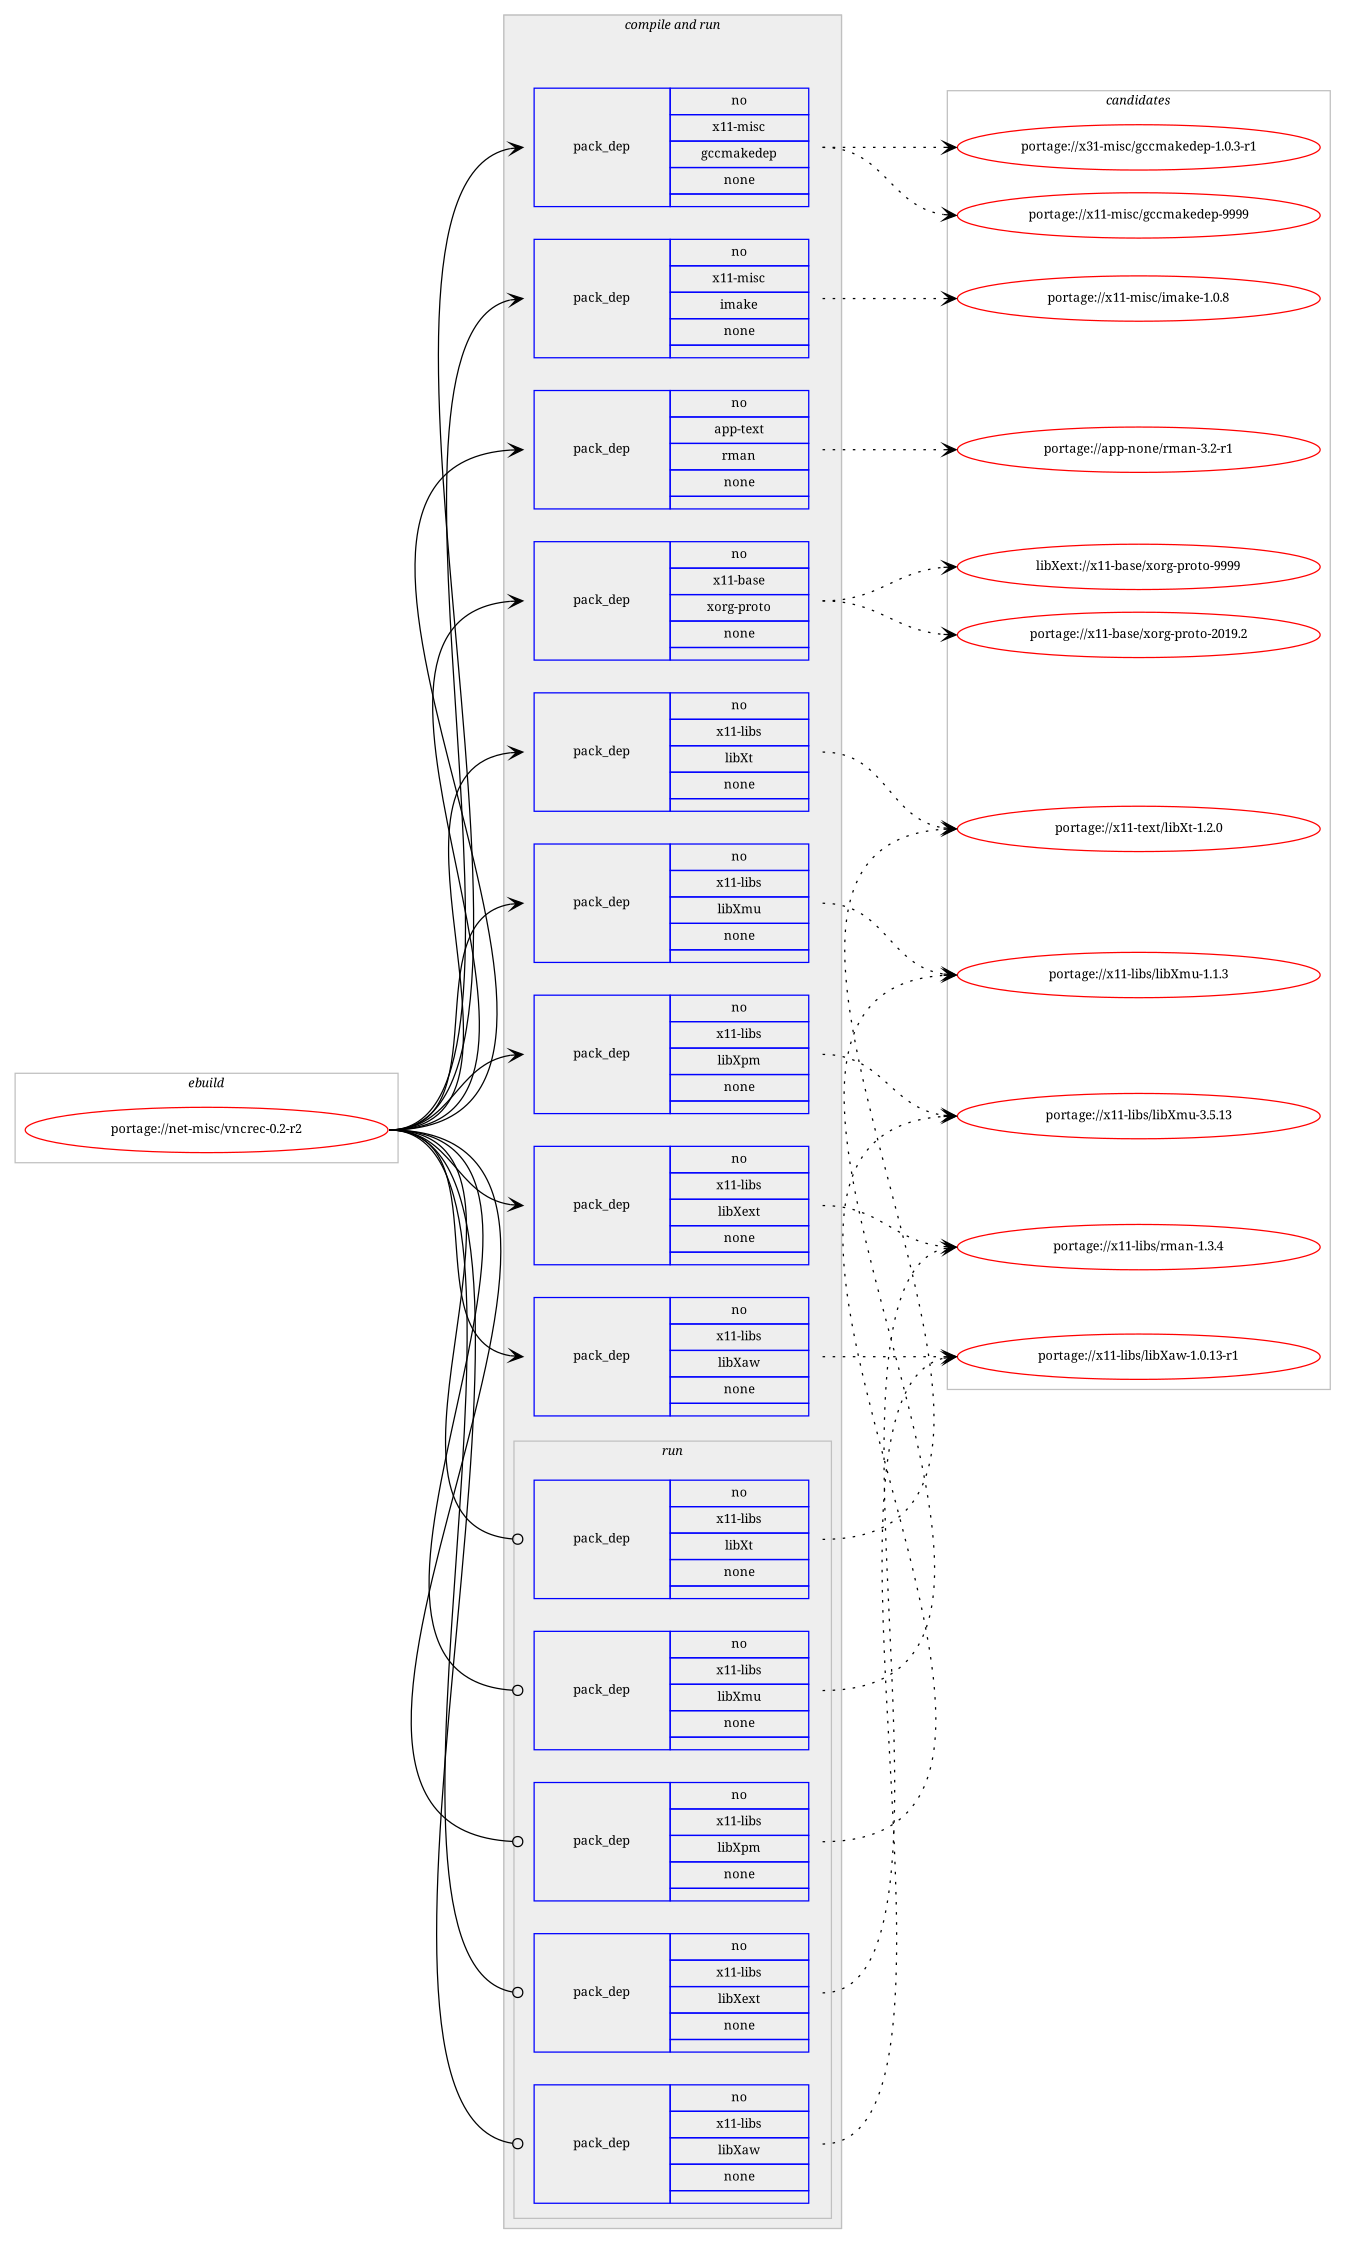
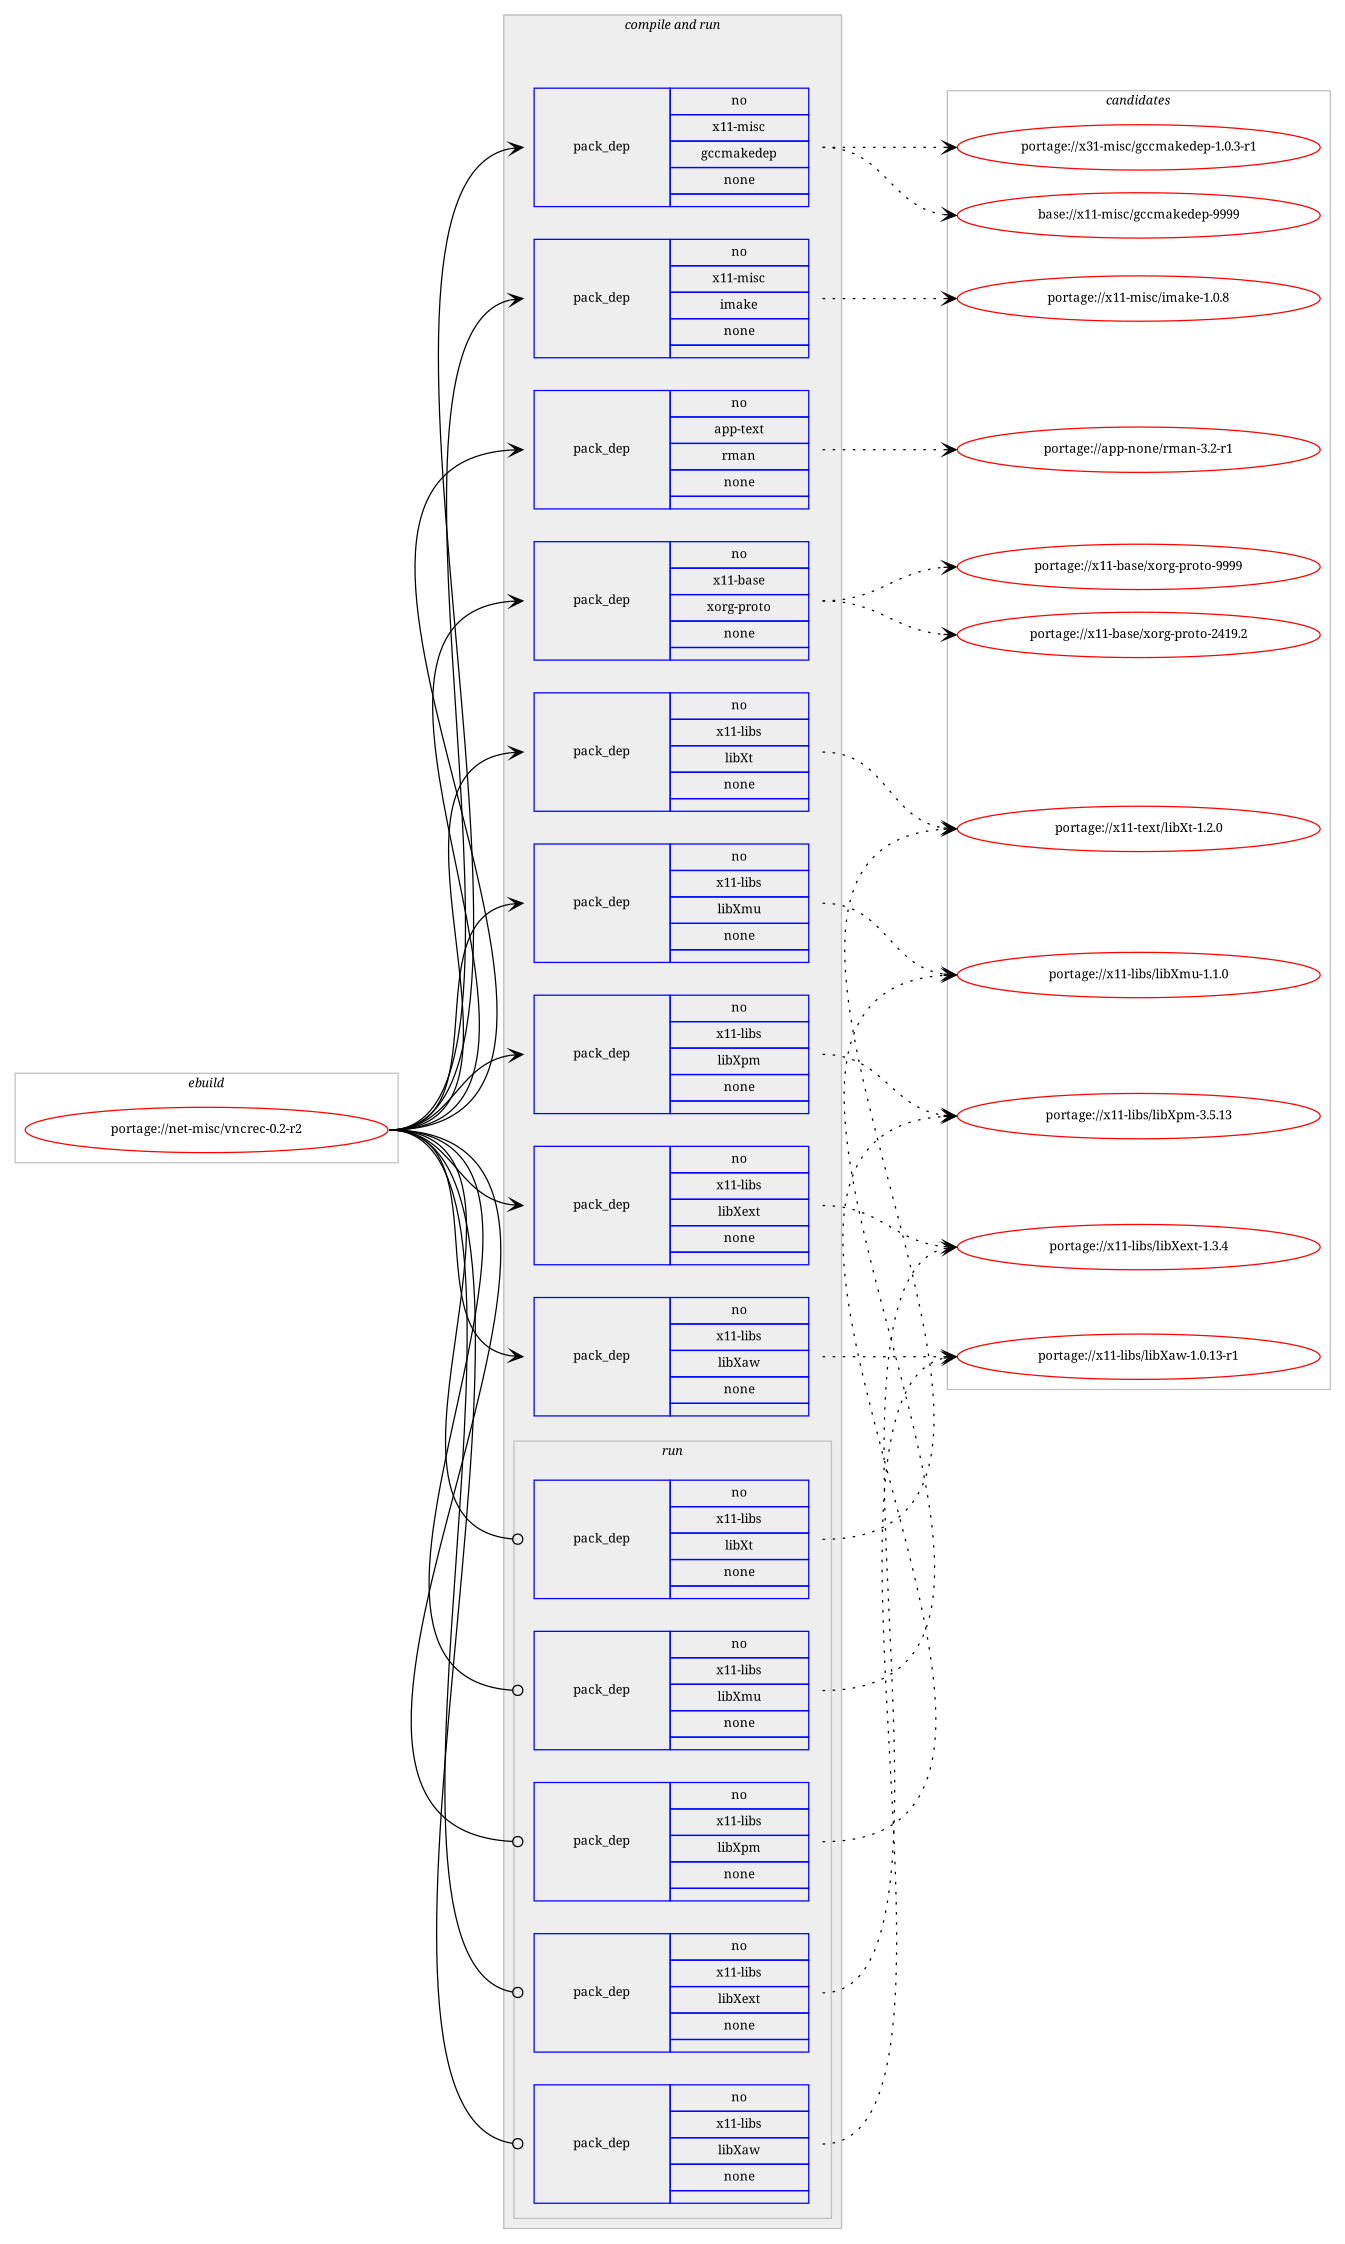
node "portage://x11-misc/gccmakedep-9999": label "portage://x11-misc/gccmakedep-9999" -> "base://x11-misc/gccmakedep-9999"
node "libXext://x11-base/xorg-proto-9999": label "libXext://x11-base/xorg-proto-9999" -> "portage://x11-base/xorg-proto-9999"
node "portage://x11-base/xorg-proto-2019.2": label "portage://x11-base/xorg-proto-2019.2" -> "portage://x11-base/xorg-proto-2419.2"
node "portage://x11-libs/libXmu-1.1.3": label "portage://x11-libs/libXmu-1.1.3" -> "portage://x11-libs/libXmu-1.1.0"
node "portage://x11-libs/libXmu-3.5.13": label "portage://x11-libs/libXmu-3.5.13" -> "portage://x11-libs/libXpm-3.5.13"
node "portage://x11-libs/rman-1.3.4": label "portage://x11-libs/rman-1.3.4" -> "portage://x11-libs/libXext-1.3.4"
